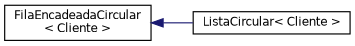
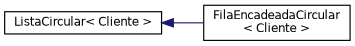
edge "ListaCircular< Cliente >" -> "FilaEncadeadaCircular < Cliente >": reversed
